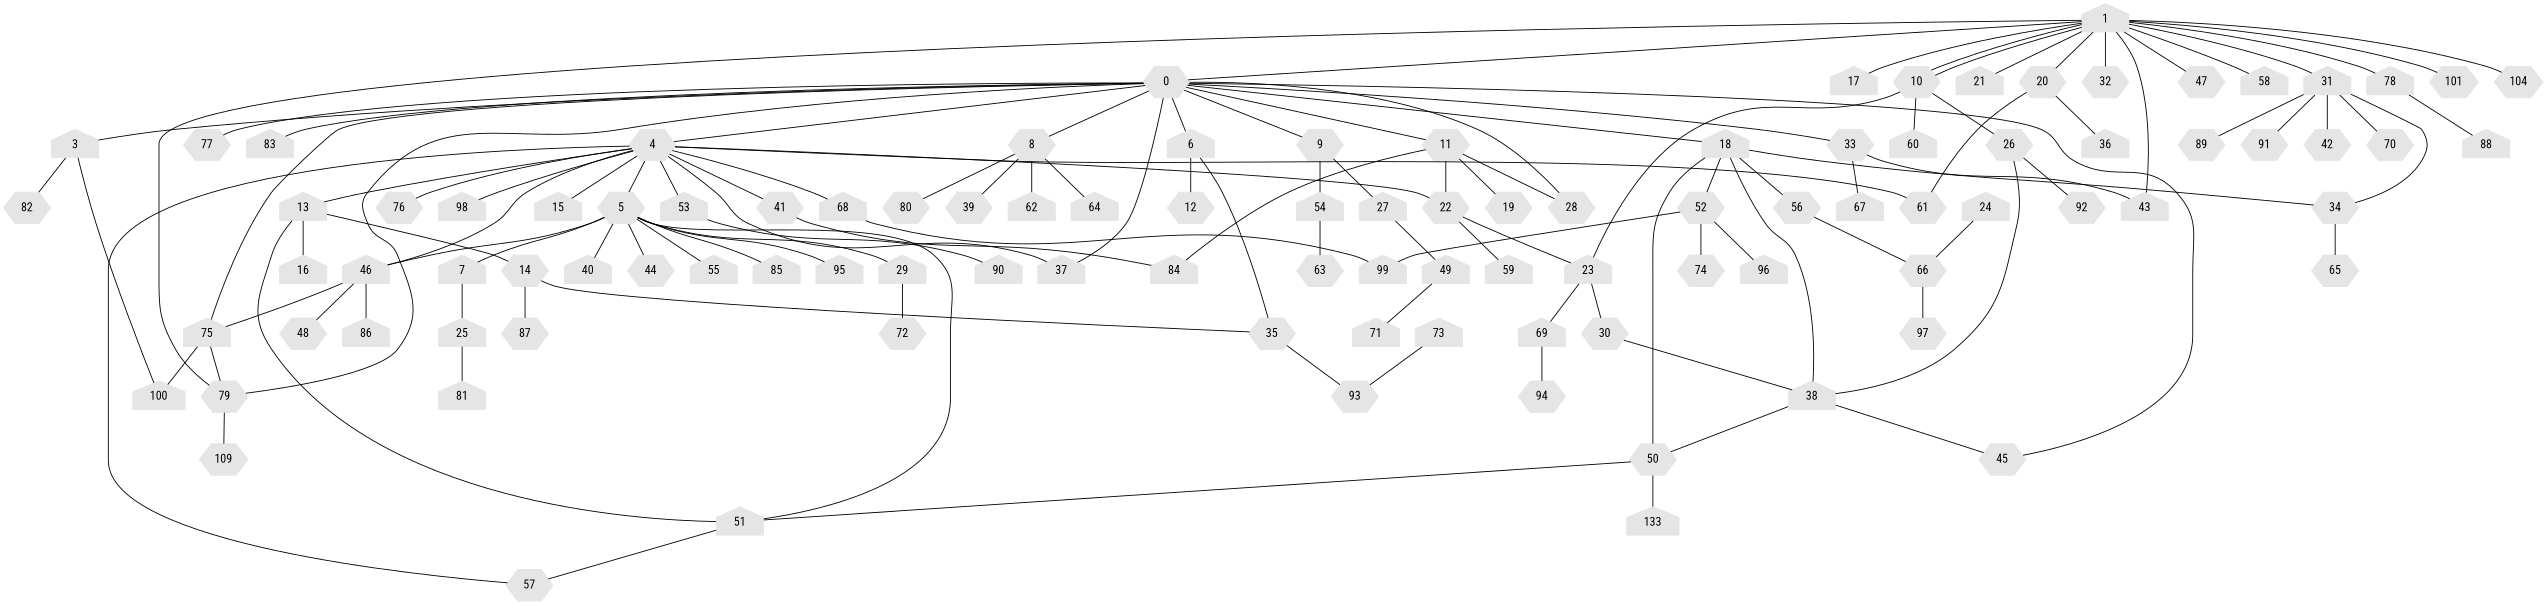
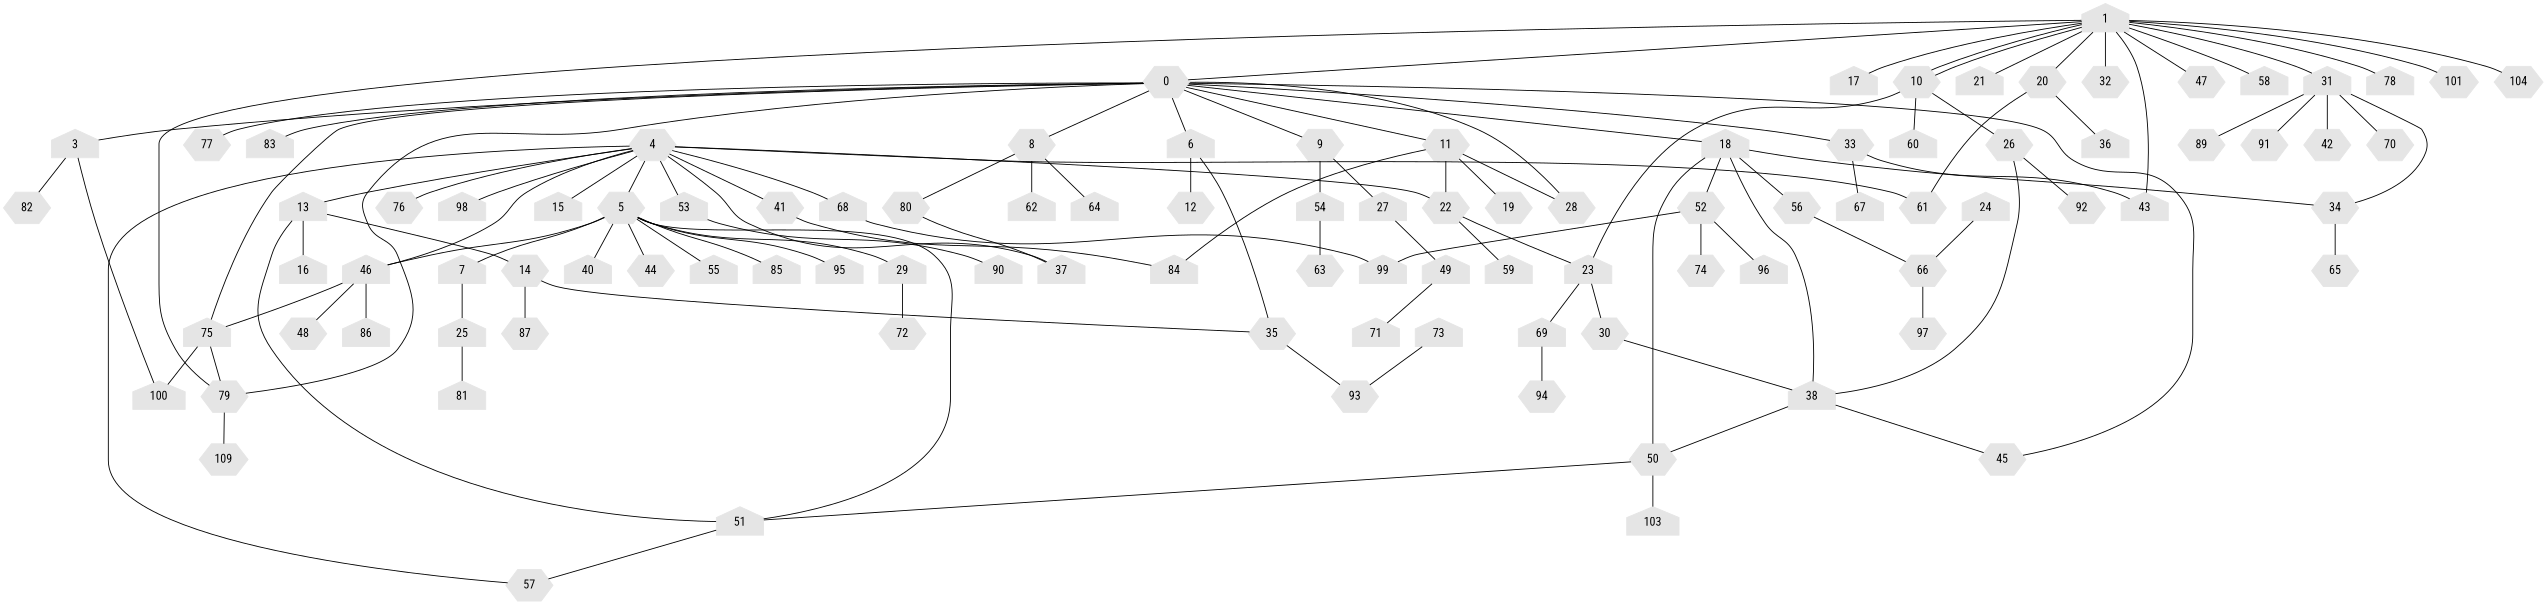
edge "0" -- "4": removed
node "88": removed
edge "0" -- "37": now "80" -- "37"
node "39": removed
node "133": label "133" -> "103"
